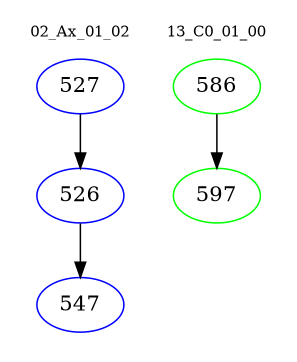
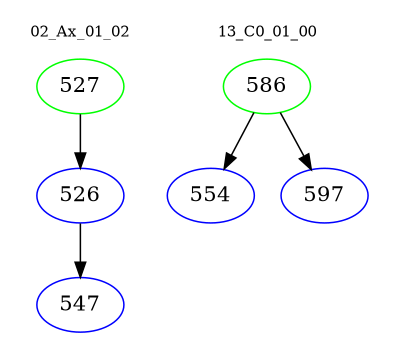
node "527": color blue -> green
node "554": added
node "597": color green -> blue
